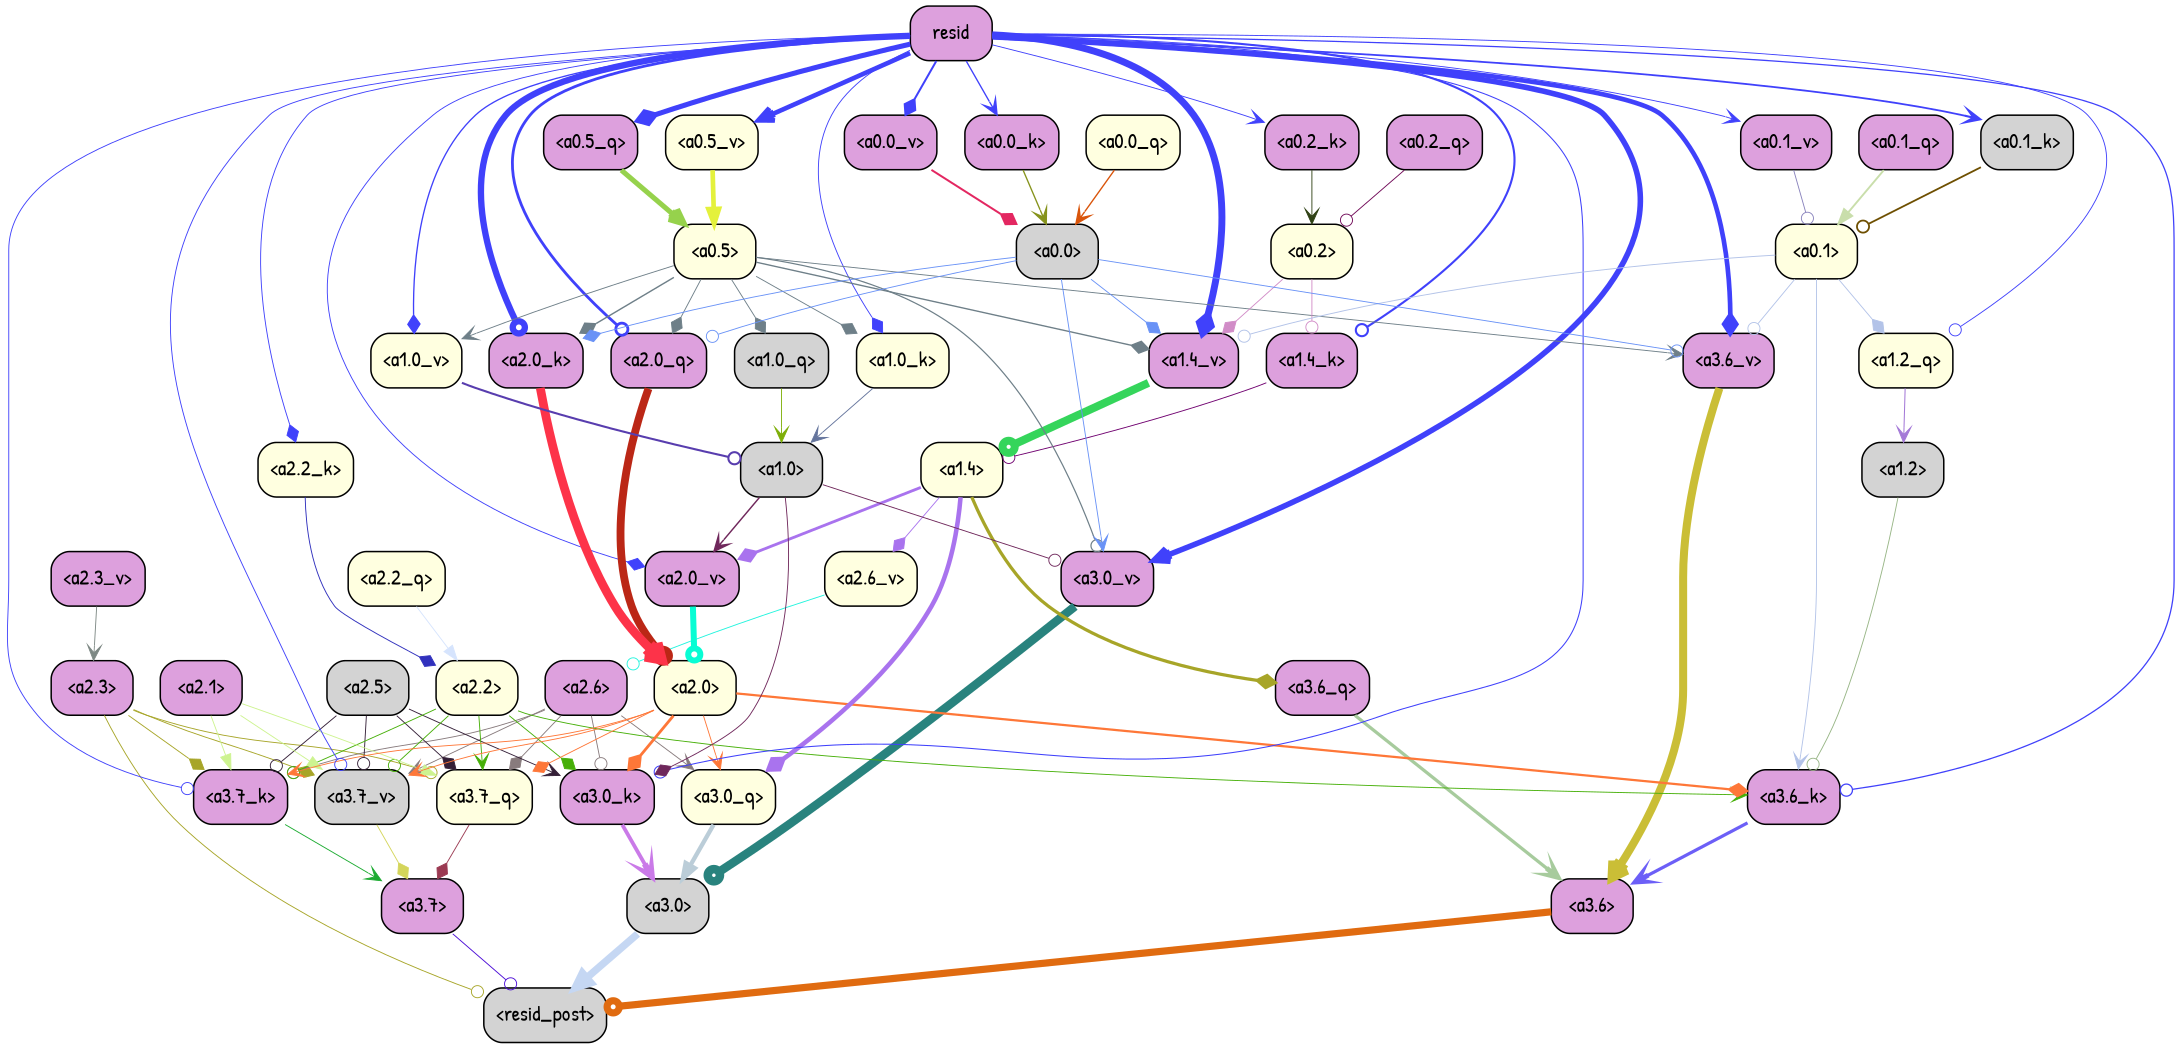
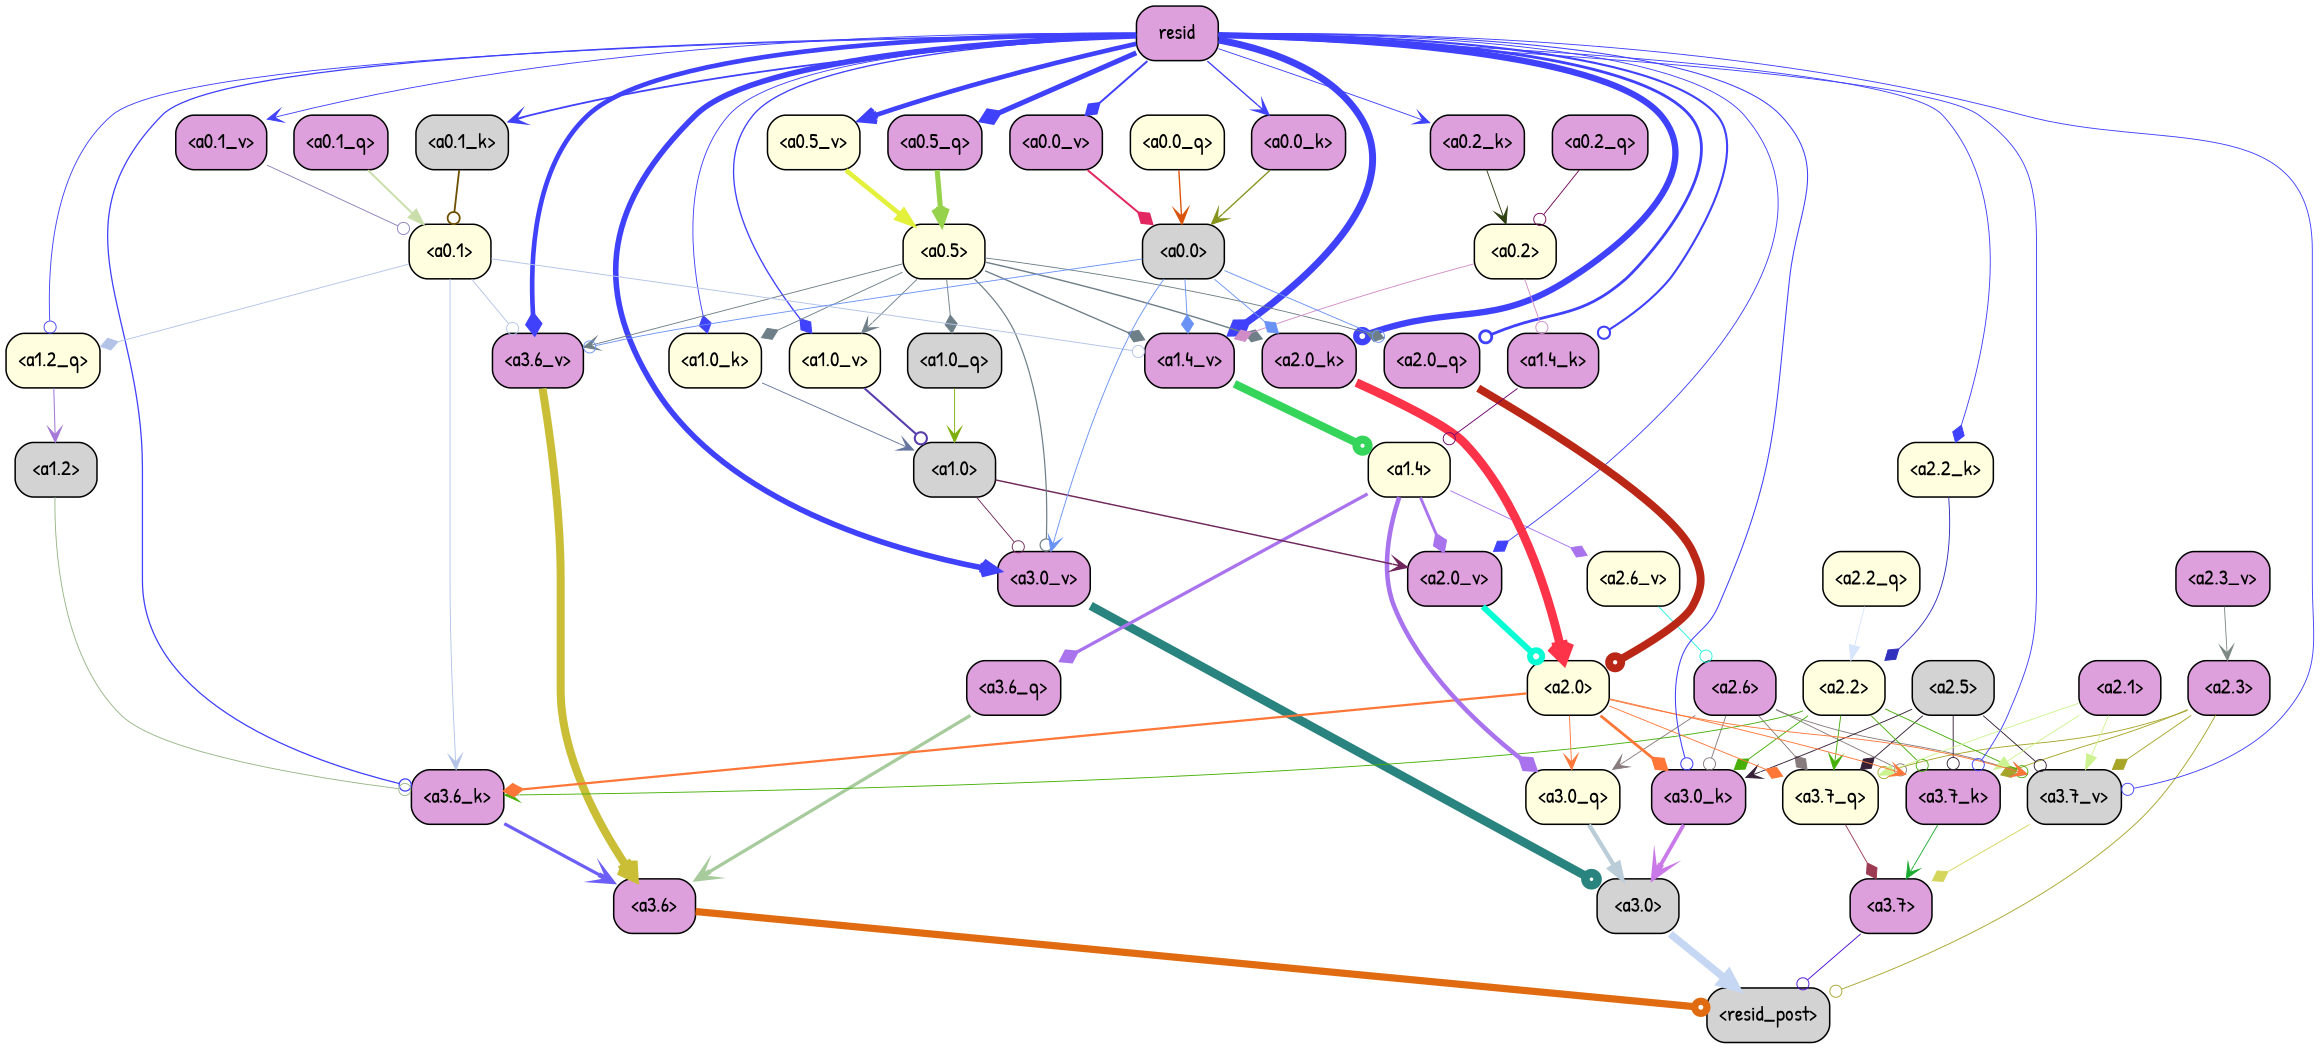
edge "<a1.4>" -> "<a3.6_q>": color #a7a528 -> #a973ee
edge "<a1.0>" -> "<a3.0_k>": removed
